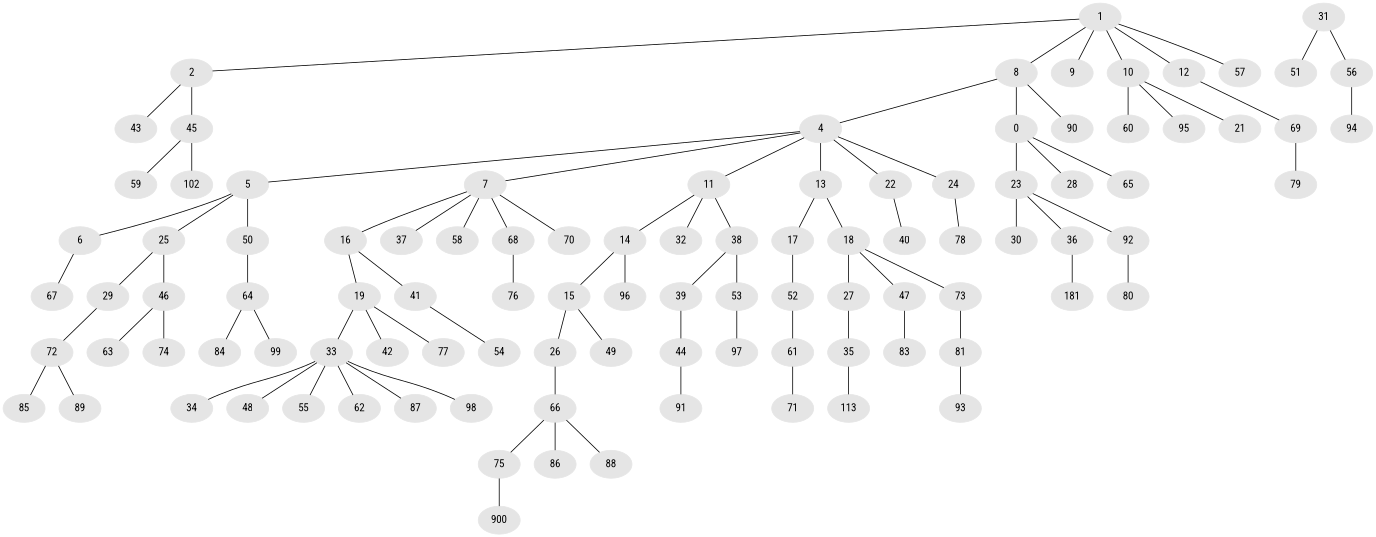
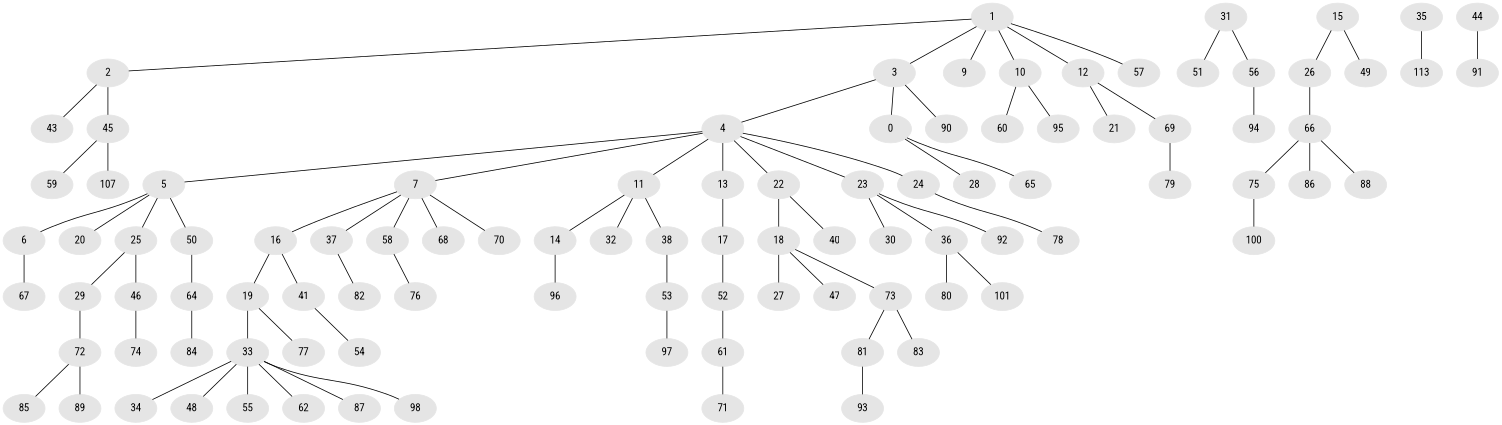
node "8": label "8" -> "3"
edge "10" -- "21": now "12" -- "21"
edge "0" -- "23": now "4" -- "23"
node "102": label "102" -> "107"
edge "13" -- "18": now "22" -- "18"
node "20": added
edge "68" -- "76": now "58" -- "76"
edge "14" -- "15": removed
edge "92" -- "80": now "36" -- "80"
node "82": added
node "39": removed
node "181": label "181" -> "101"
edge "27" -- "35": removed
edge "47" -- "83": now "73" -- "83"
node "63": removed
node "99": removed
node "42": removed
node "900": label "900" -> "100"
